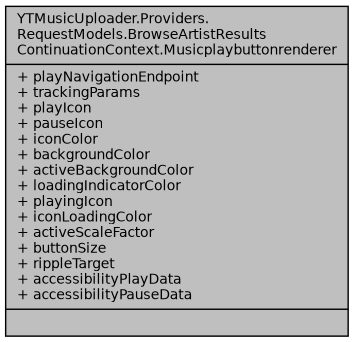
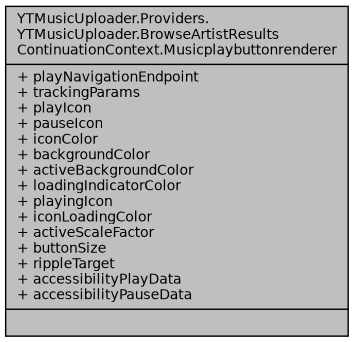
node "YTMusicUploader.Providers.": text "RequestModels.BrowseArtistResults" -> "YTMusicUploader.BrowseArtistResults"
